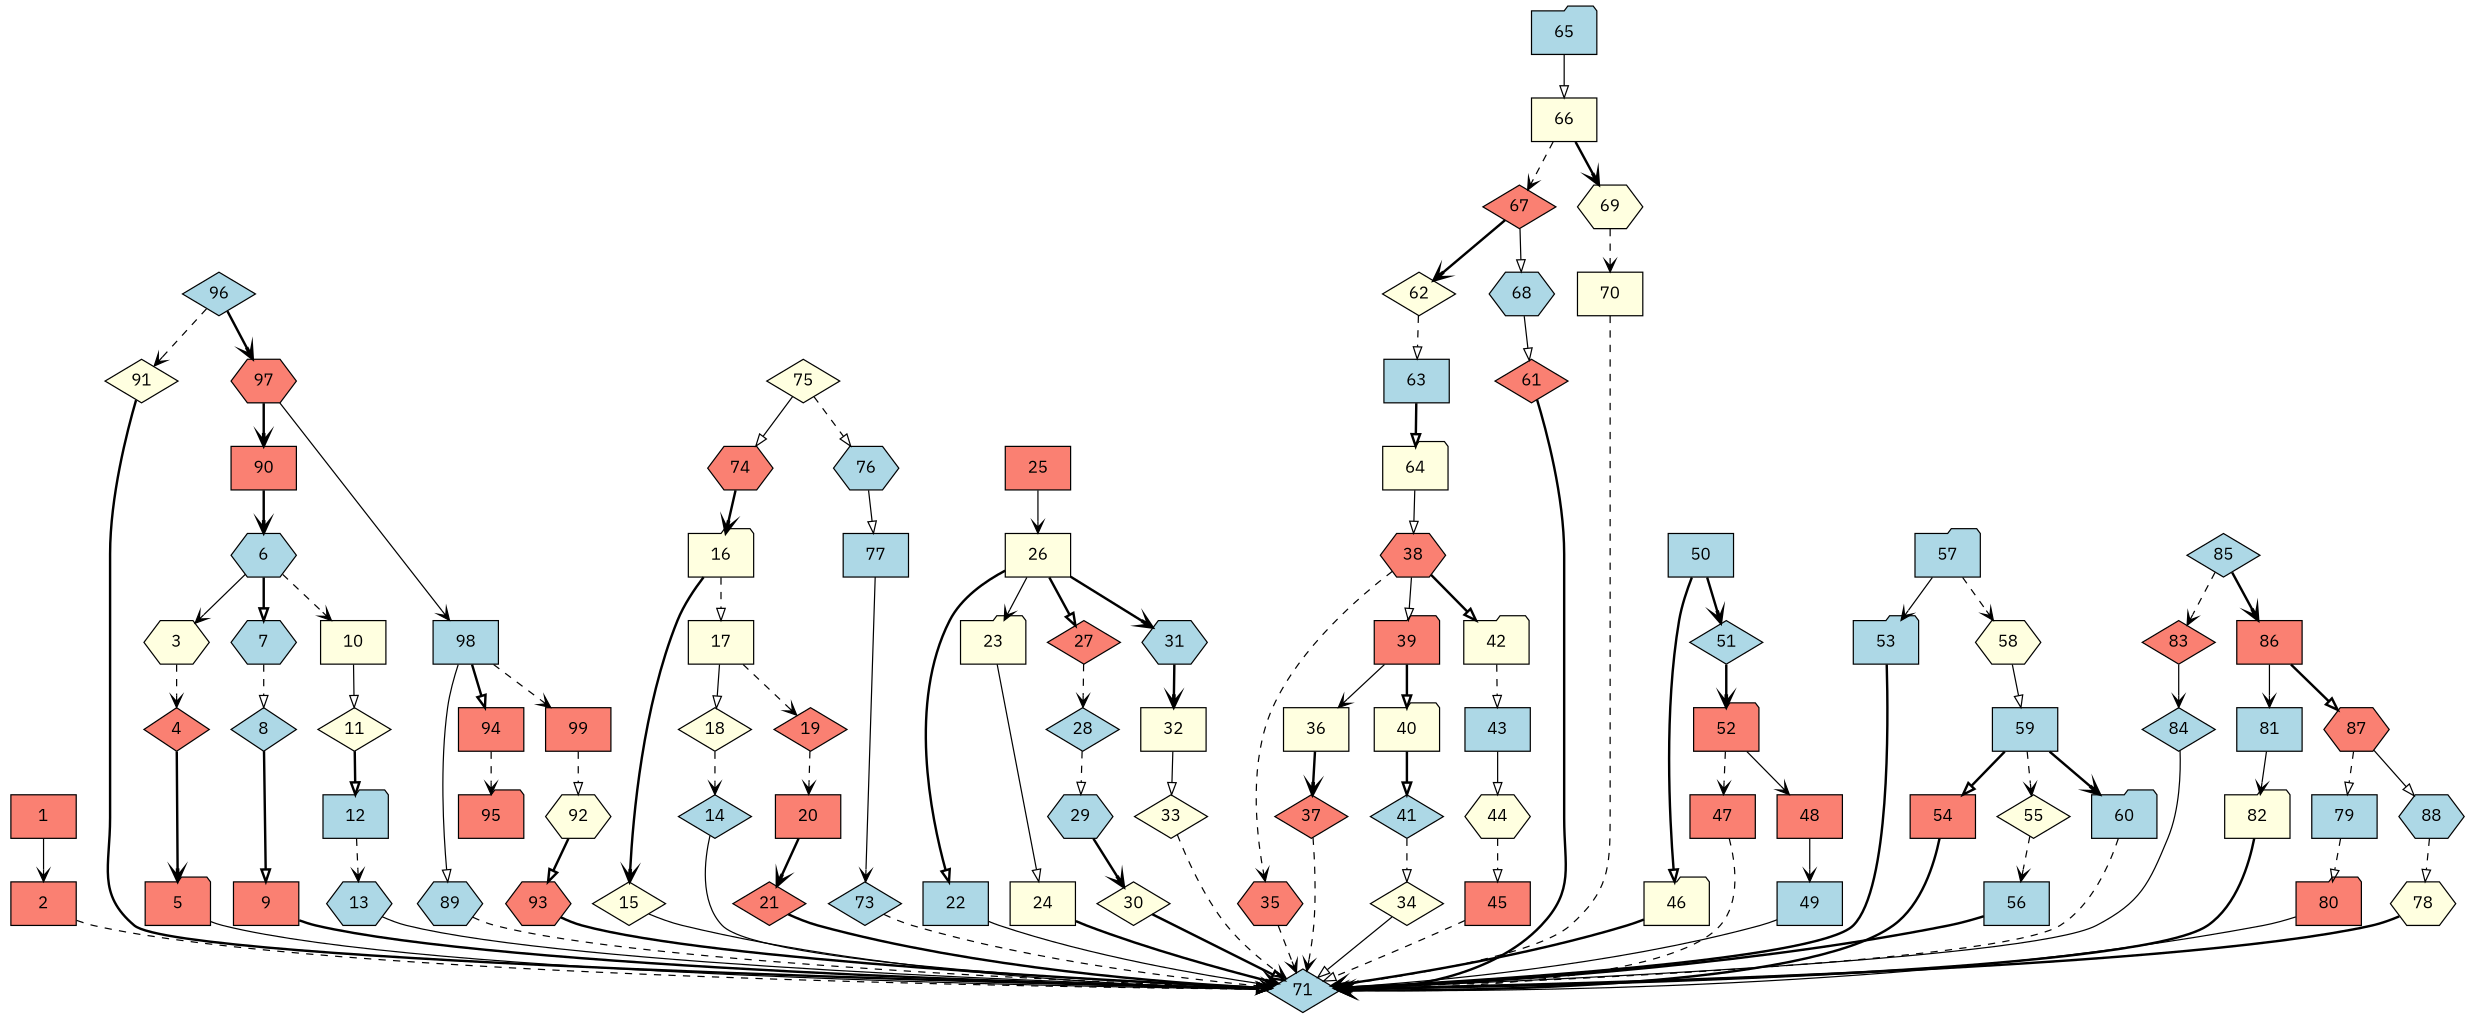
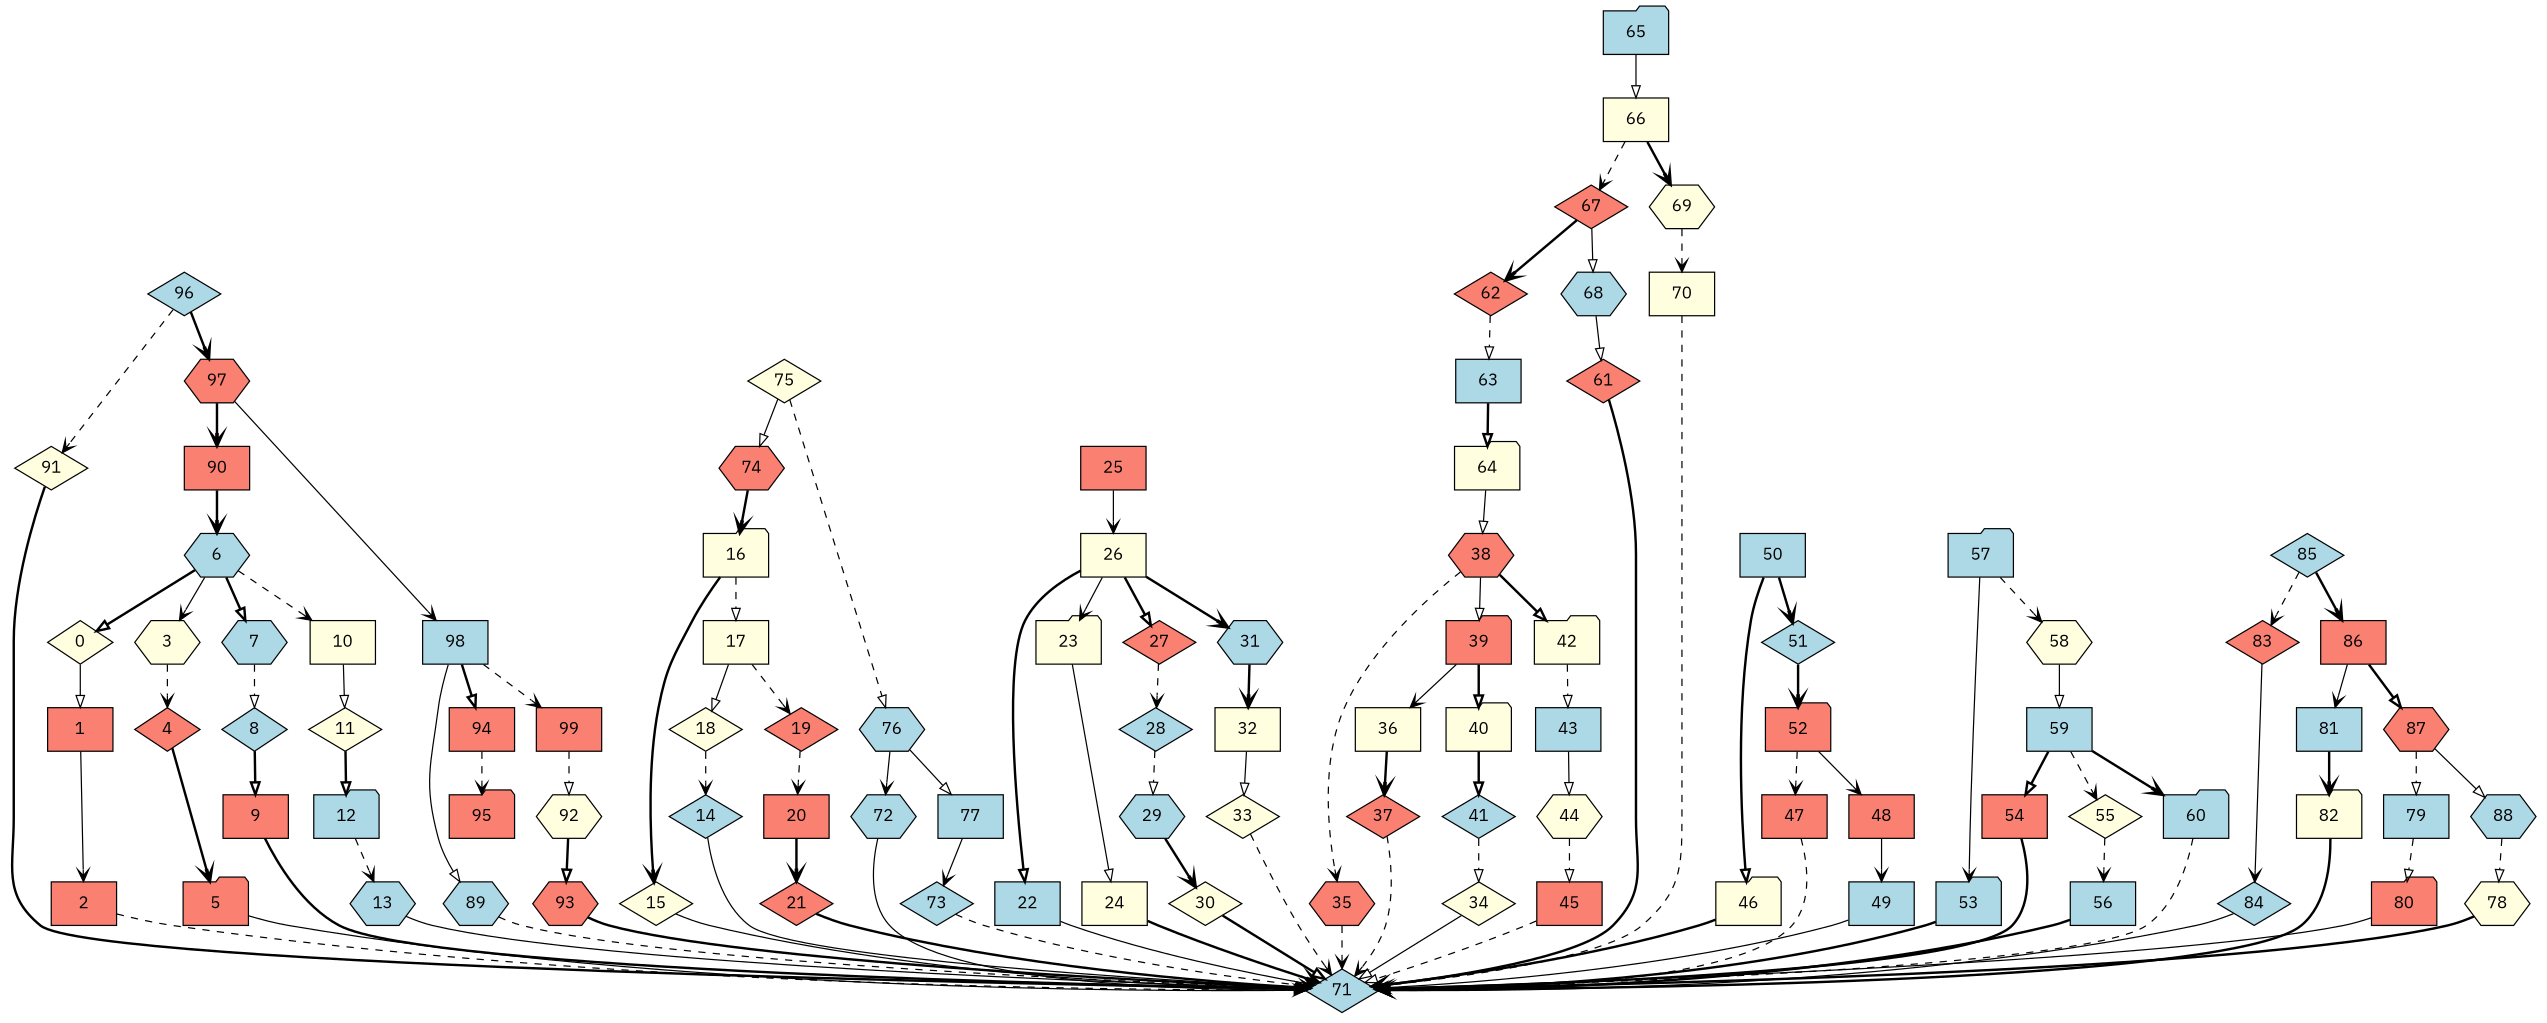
node "62": fillcolor lightyellow -> salmon
node "0": added
edge "81" -> "82": style solid -> bold
node "72": added
